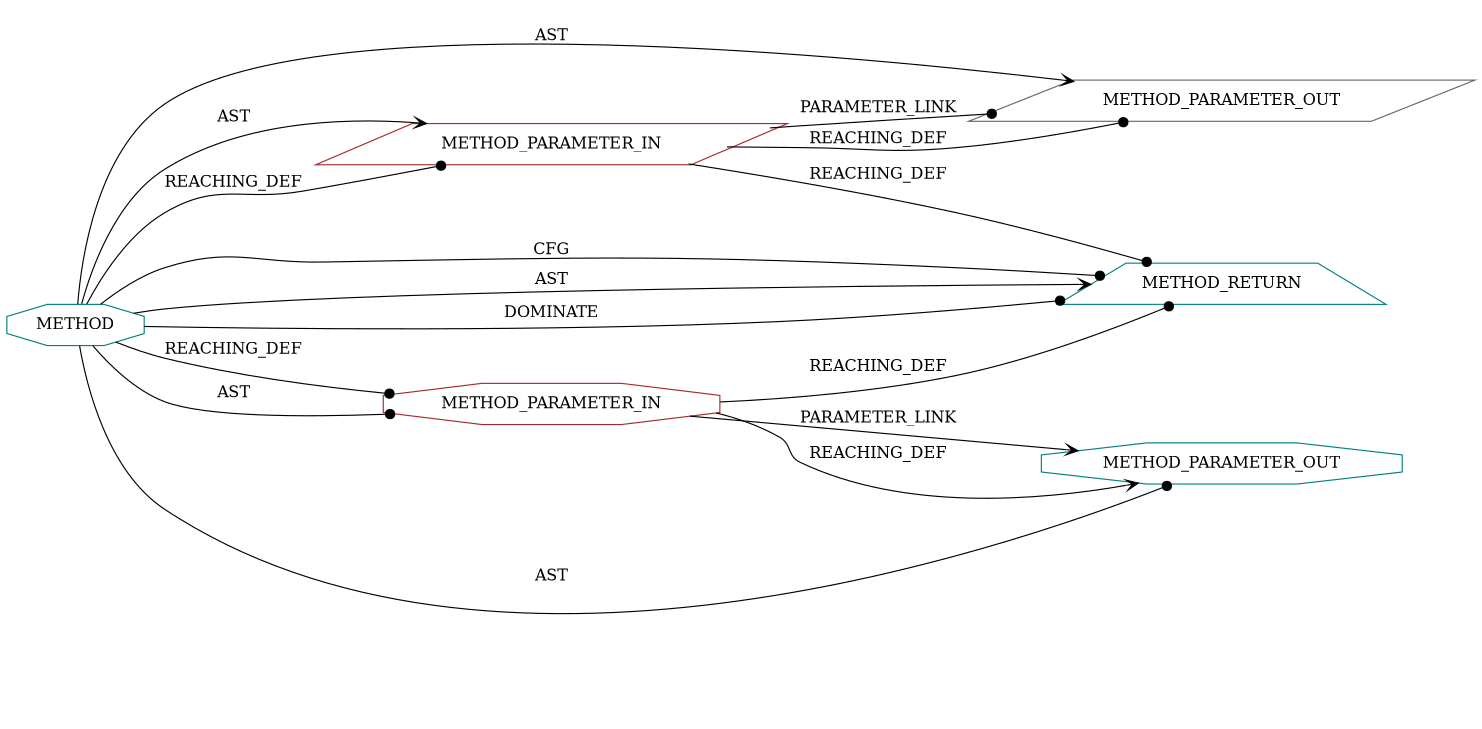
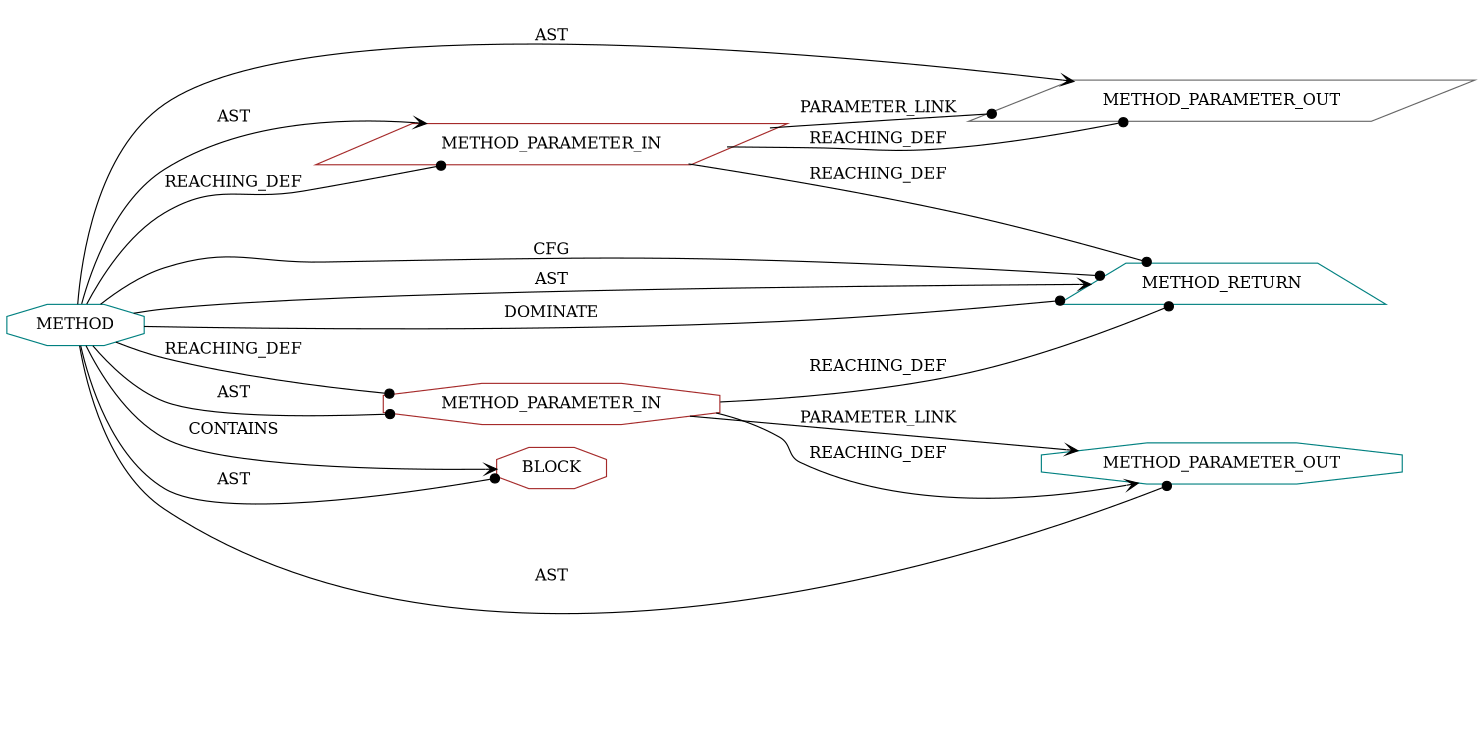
node "BLOCK": added
